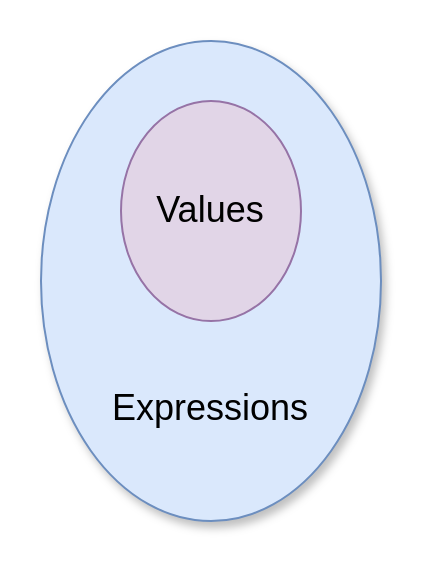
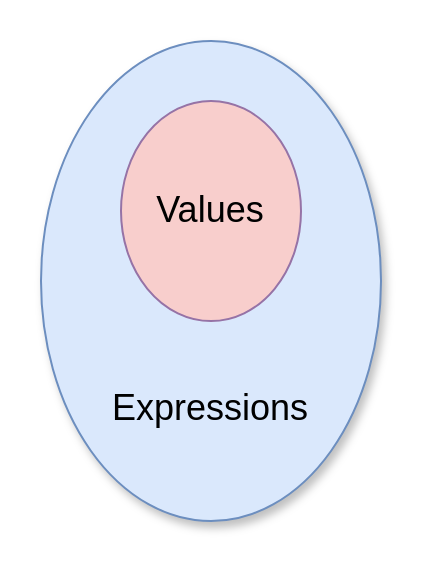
node "Values": fillcolor #e1d5e7 -> #f8cecc
